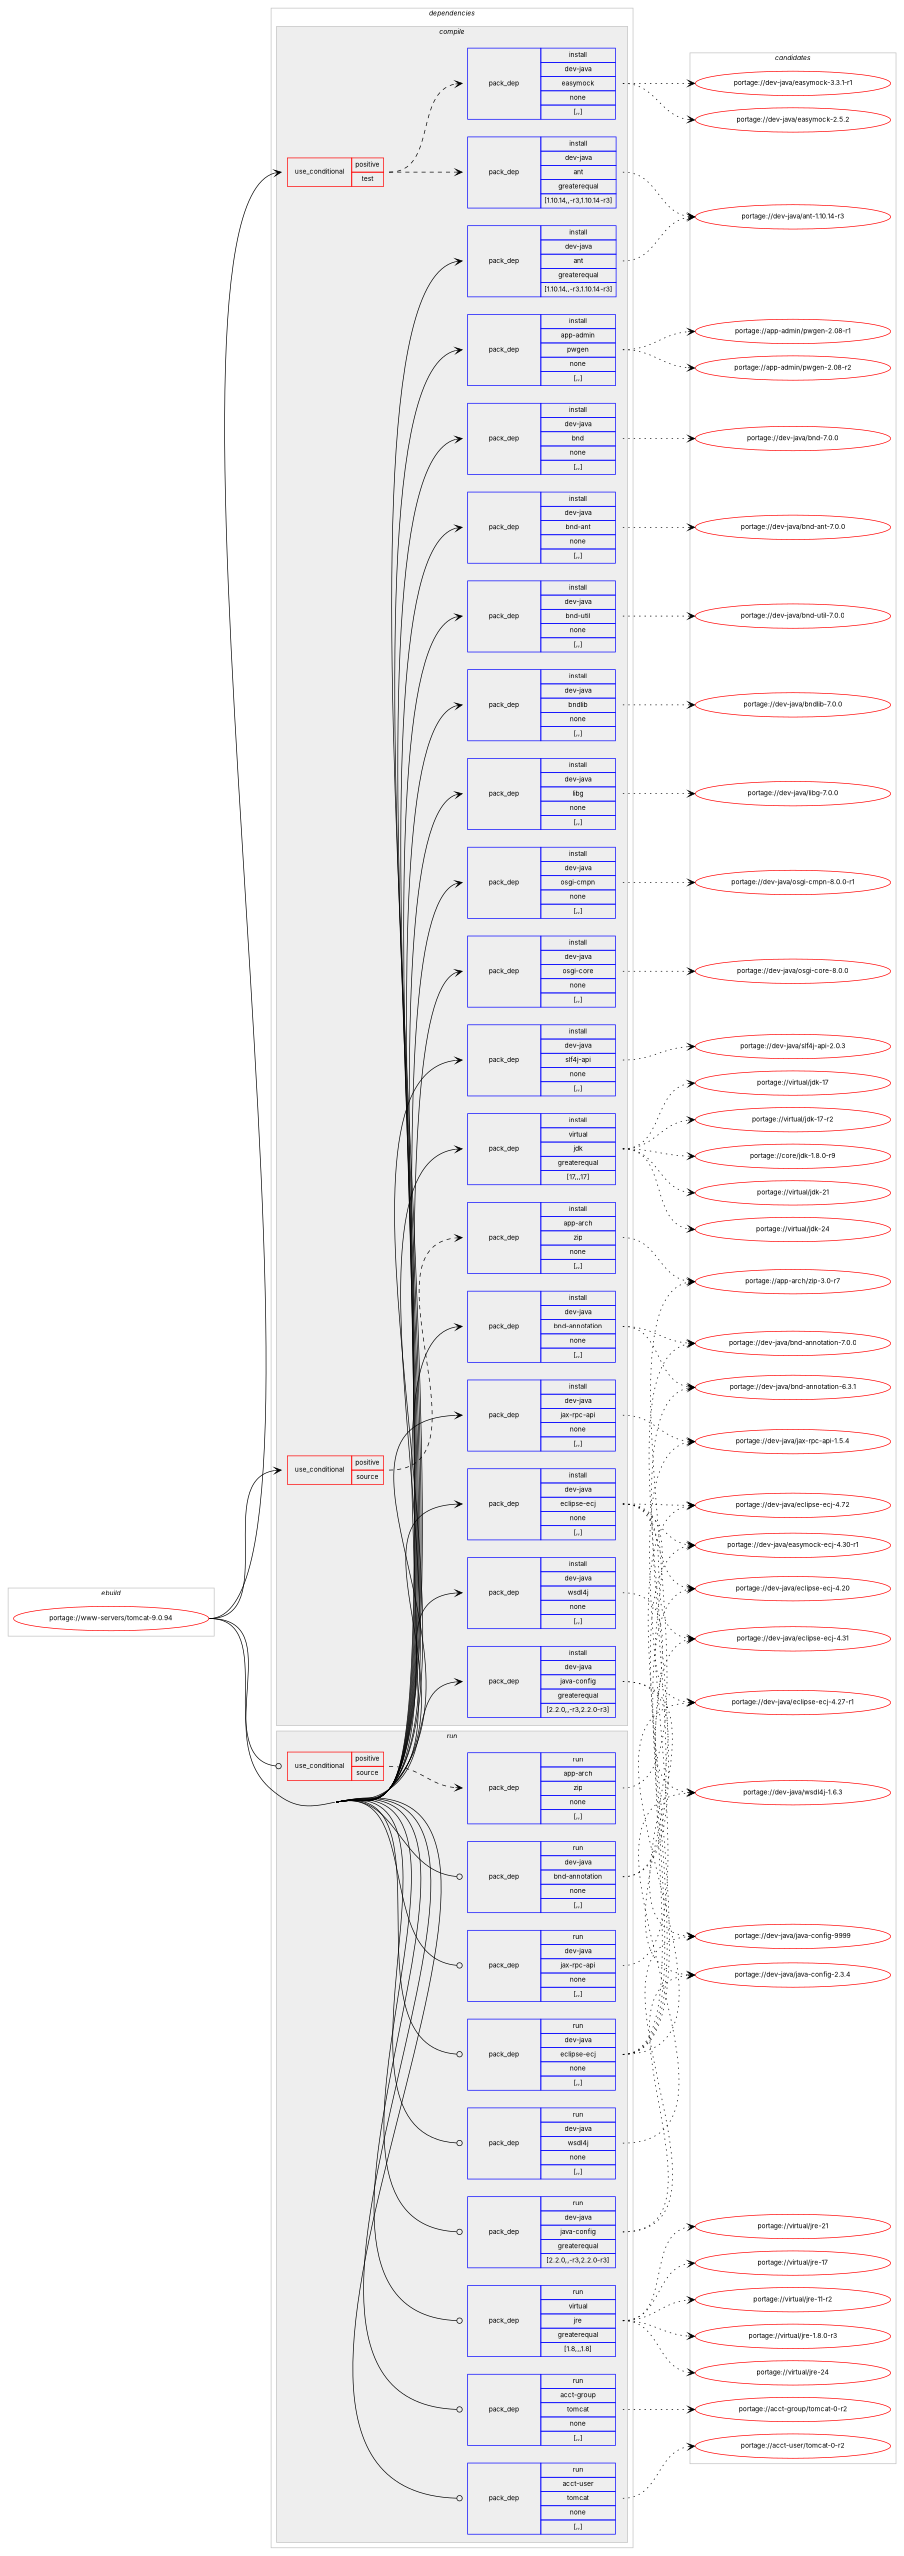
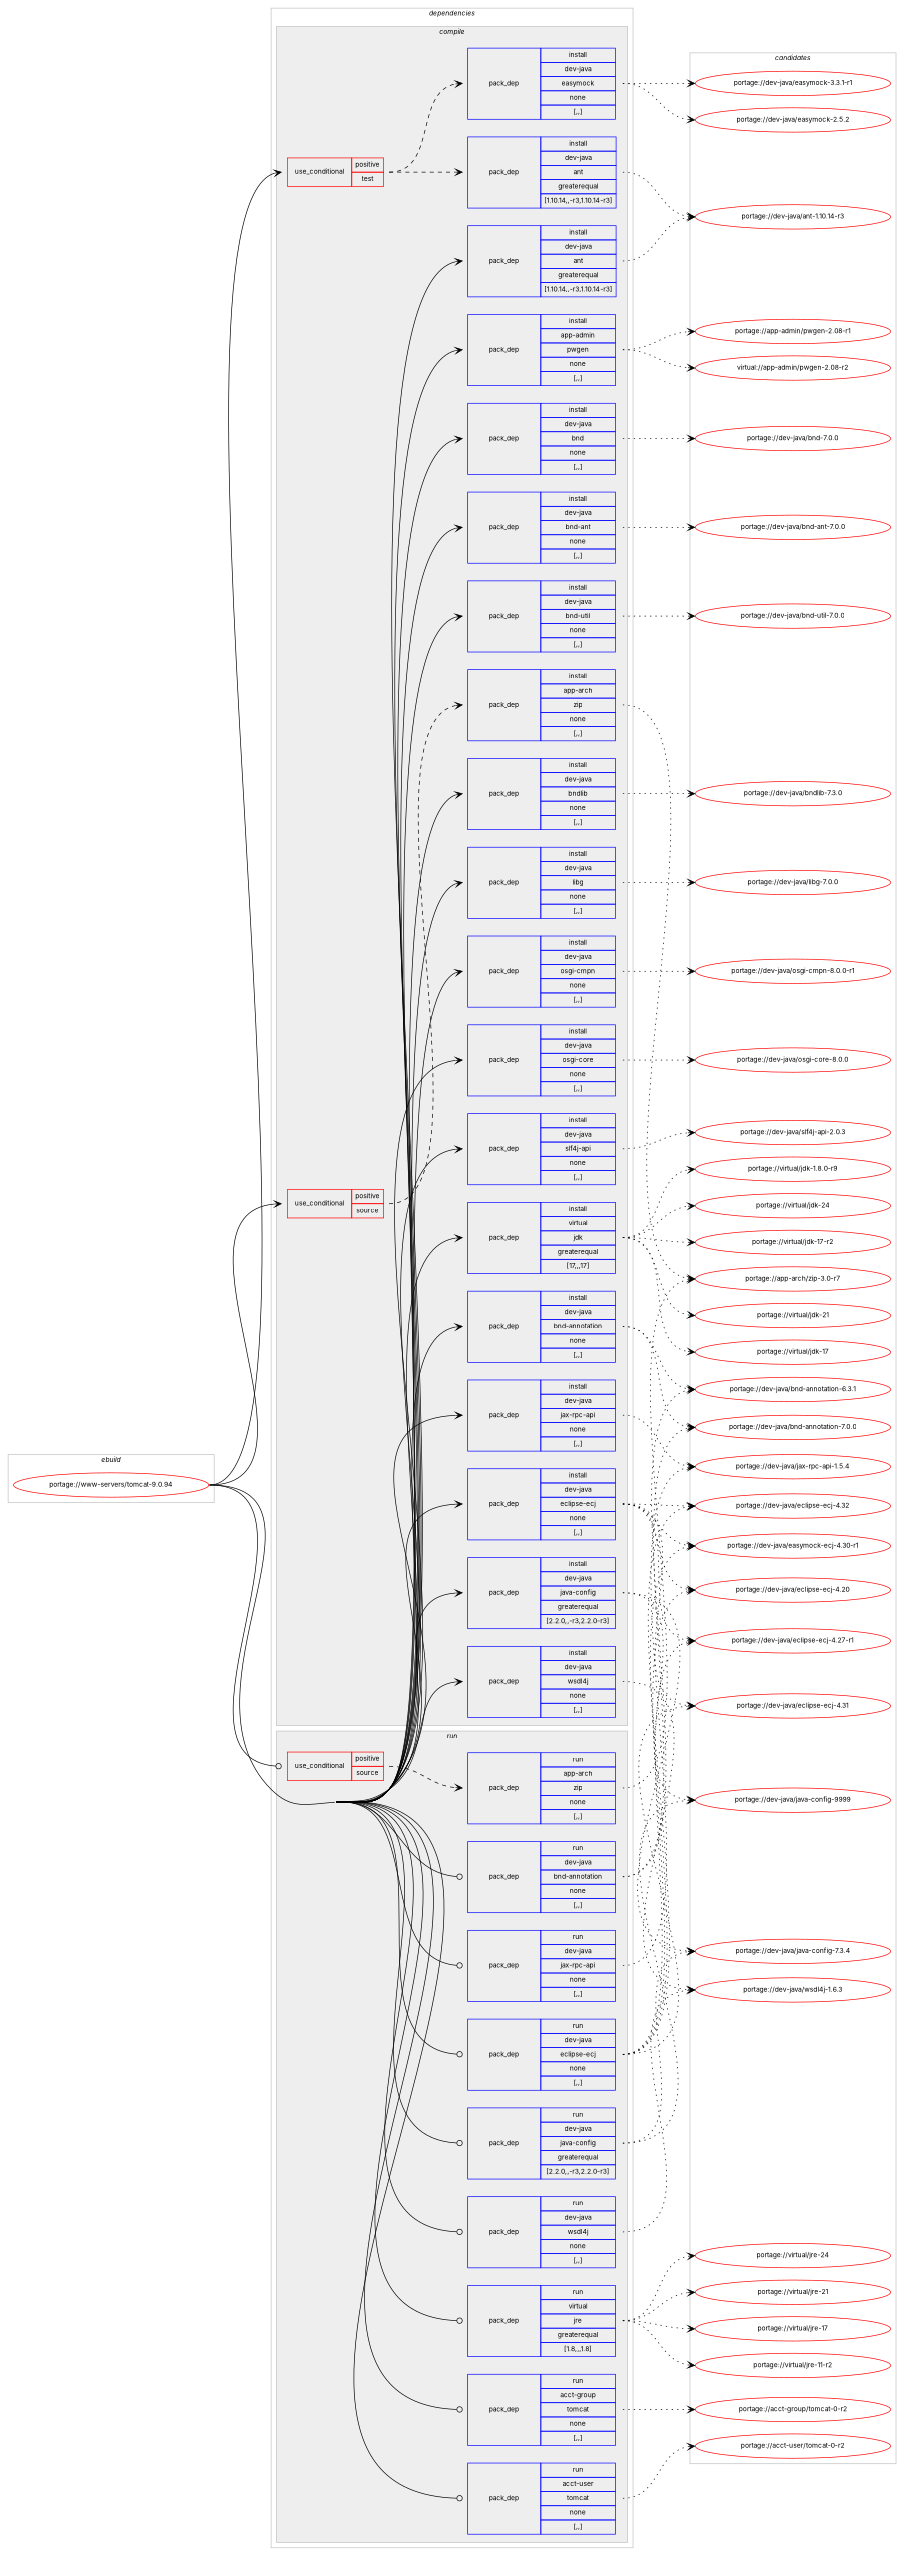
node "portage://app-admin/pwgen-2.08-r2": label "portage://app-admin/pwgen-2.08-r2" -> "virtual://app-admin/pwgen-2.08-r2"
node "portage://dev-java/bndlib-7.0.0": label "portage://dev-java/bndlib-7.0.0" -> "portage://dev-java/bndlib-7.3.0"
node "portage://core/jdk-1.8.0-r9": label "portage://core/jdk-1.8.0-r9" -> "portage://virtual/jdk-1.8.0-r9"
node "portage://dev-java/eclipse-ecj-4.72": label "portage://dev-java/eclipse-ecj-4.72" -> "portage://dev-java/eclipse-ecj-4.32"
node "portage://dev-java/java-config-2.3.4": label "portage://dev-java/java-config-2.3.4" -> "portage://dev-java/java-config-7.3.4"
node "portage://virtual/jre-1.8.0-r3": removed
